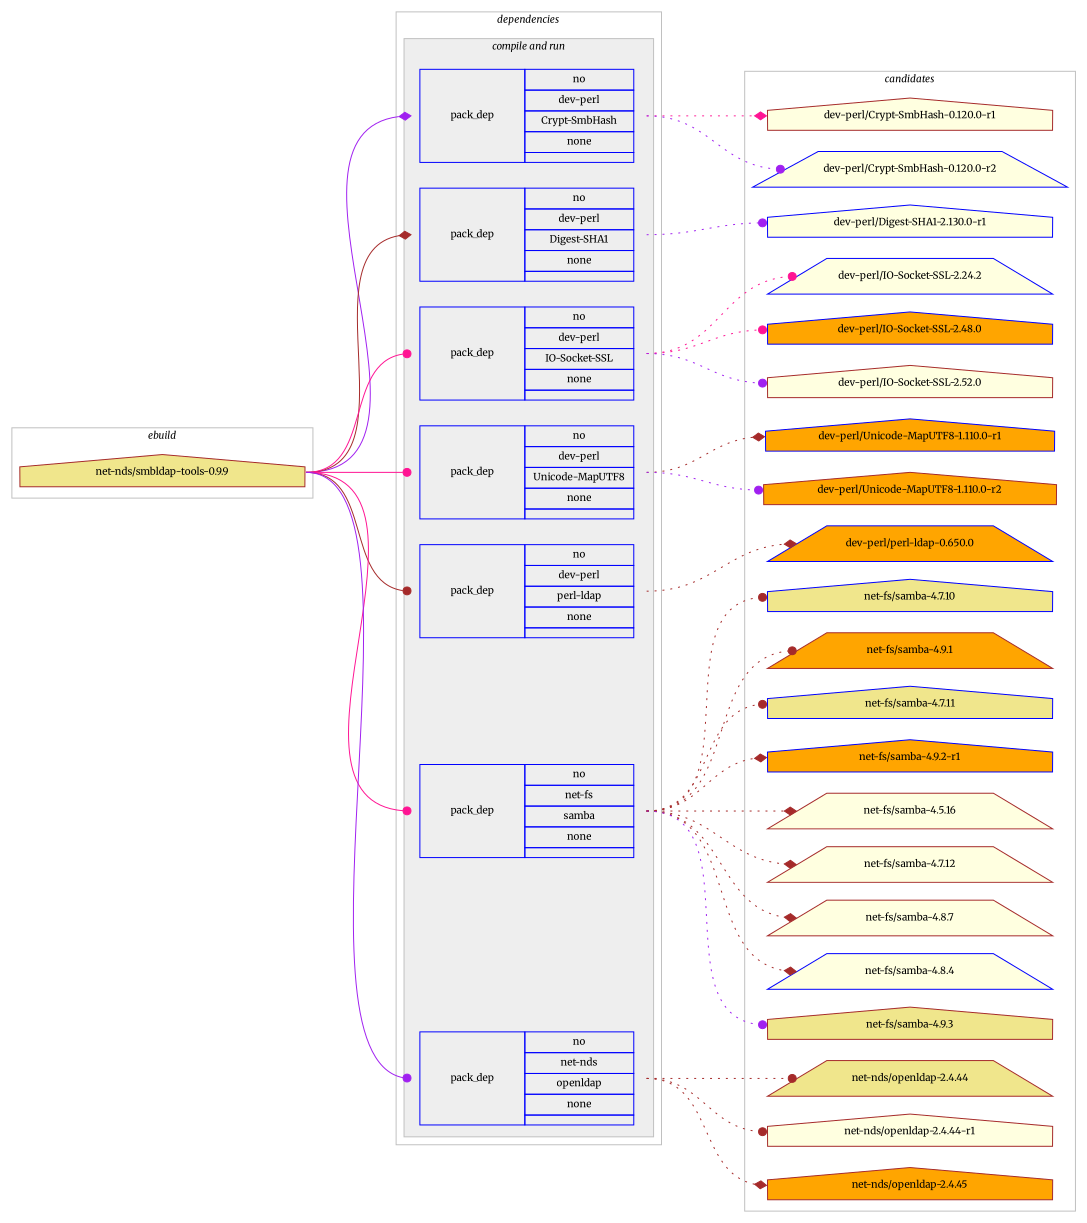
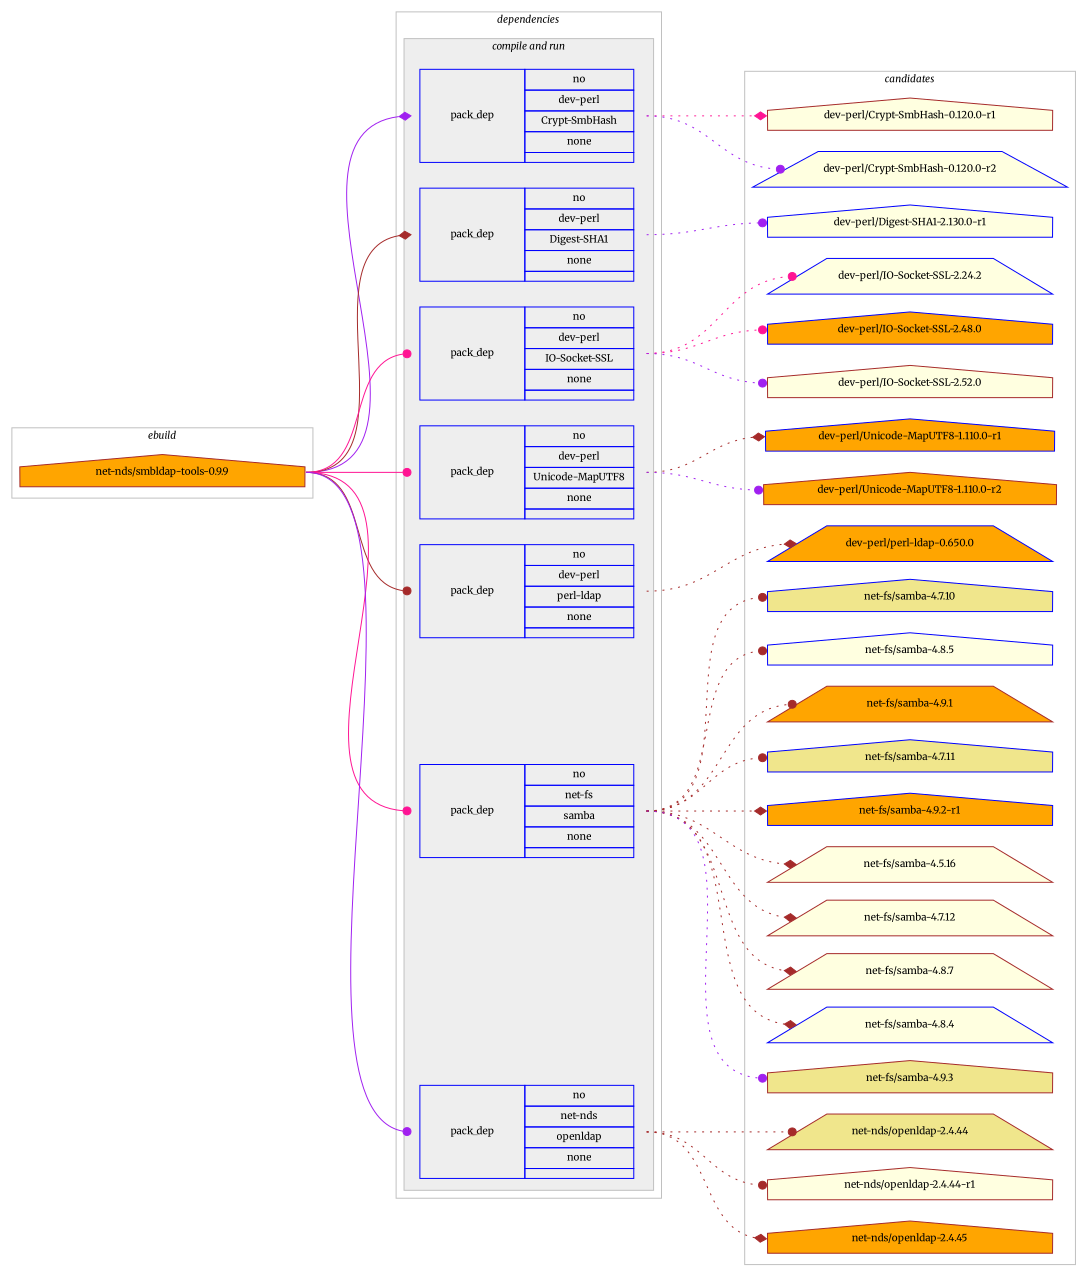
node "net-nds/smbldap-tools-0.9.9": fillcolor khaki -> orange
node "net-fs/samba-4.8.5": added
